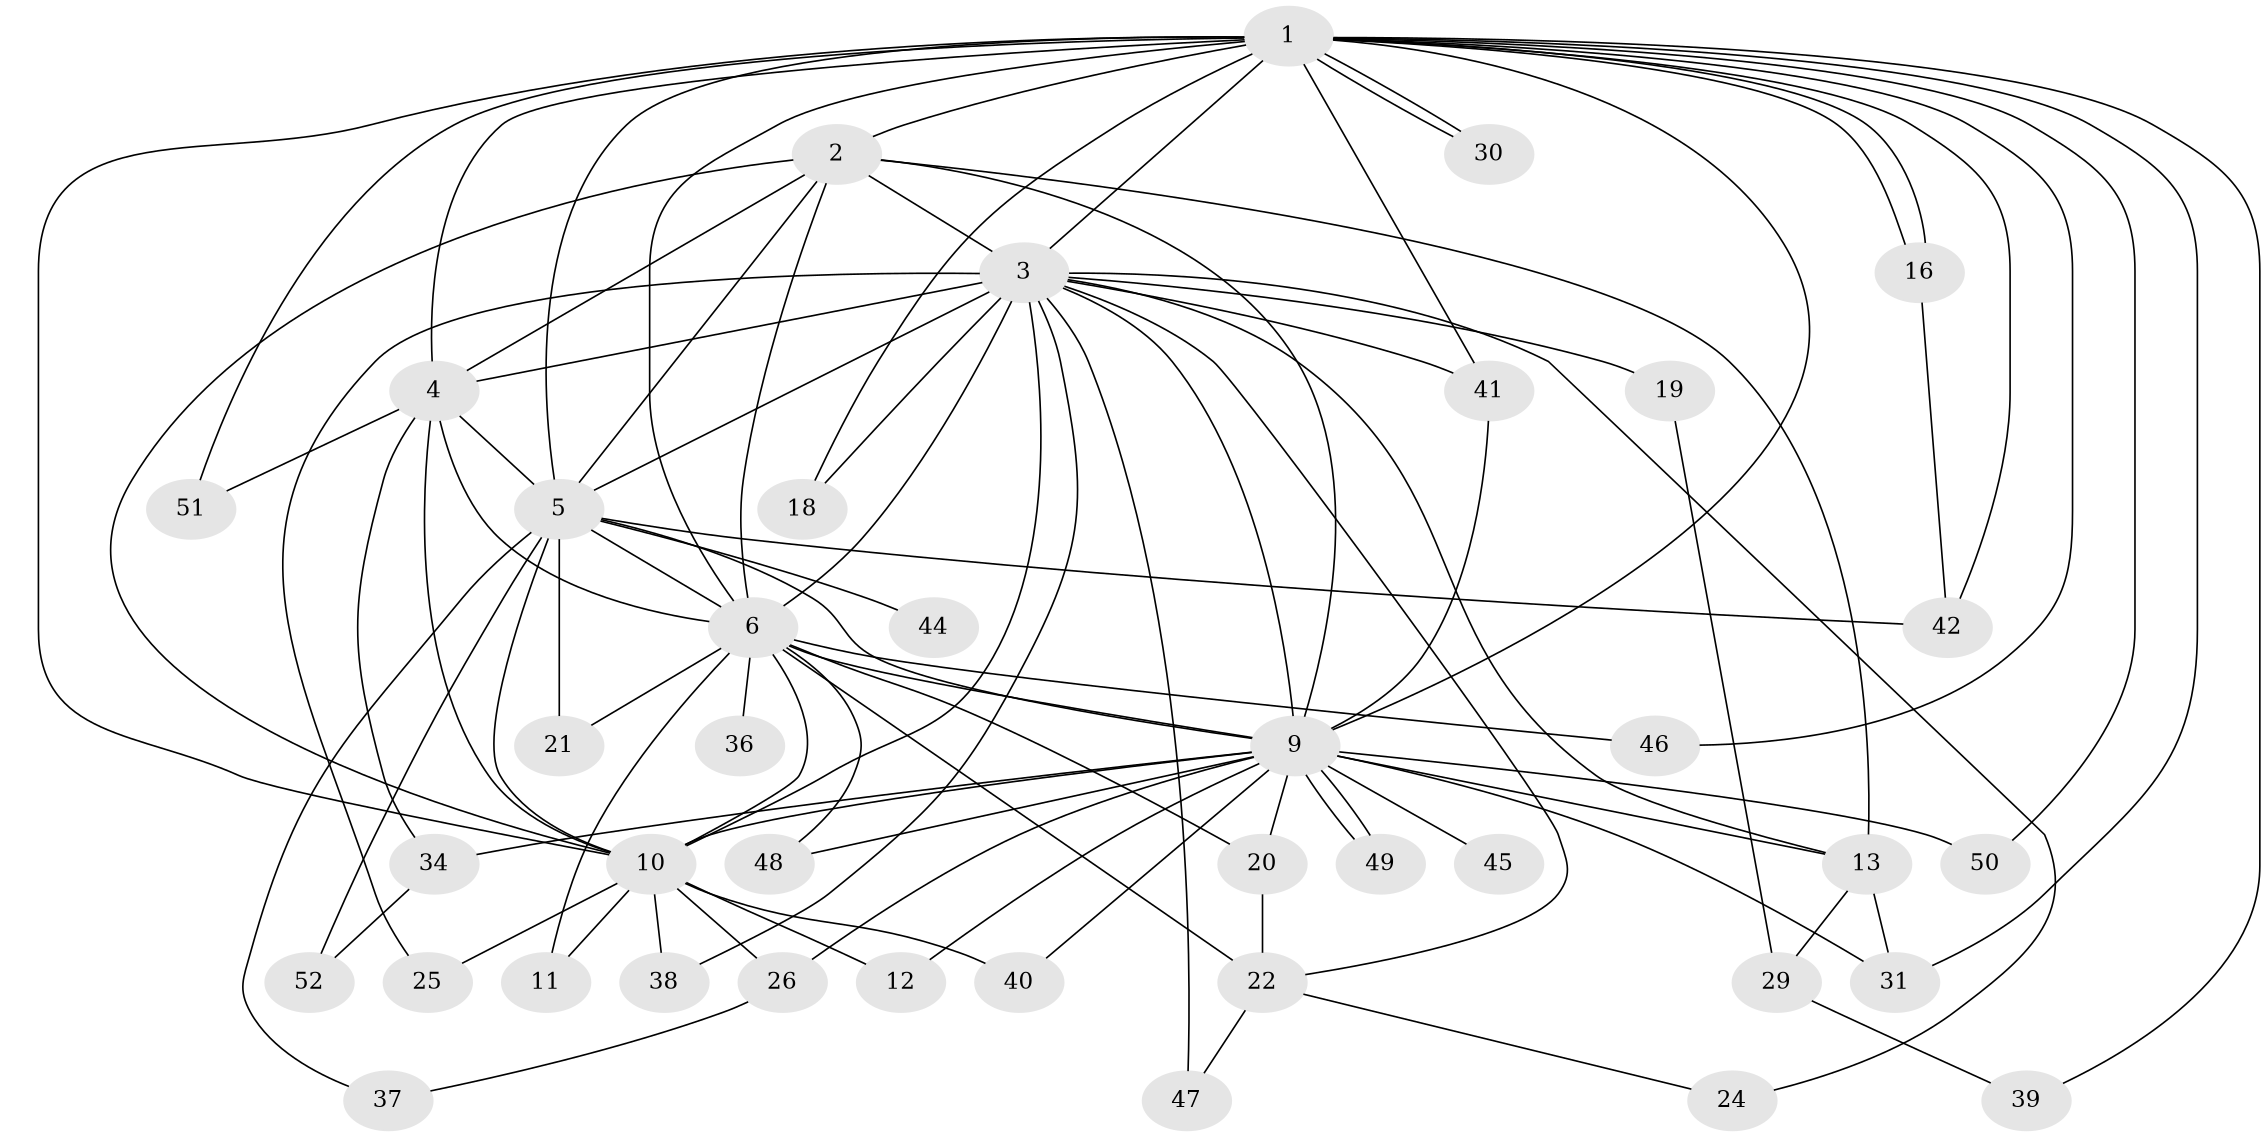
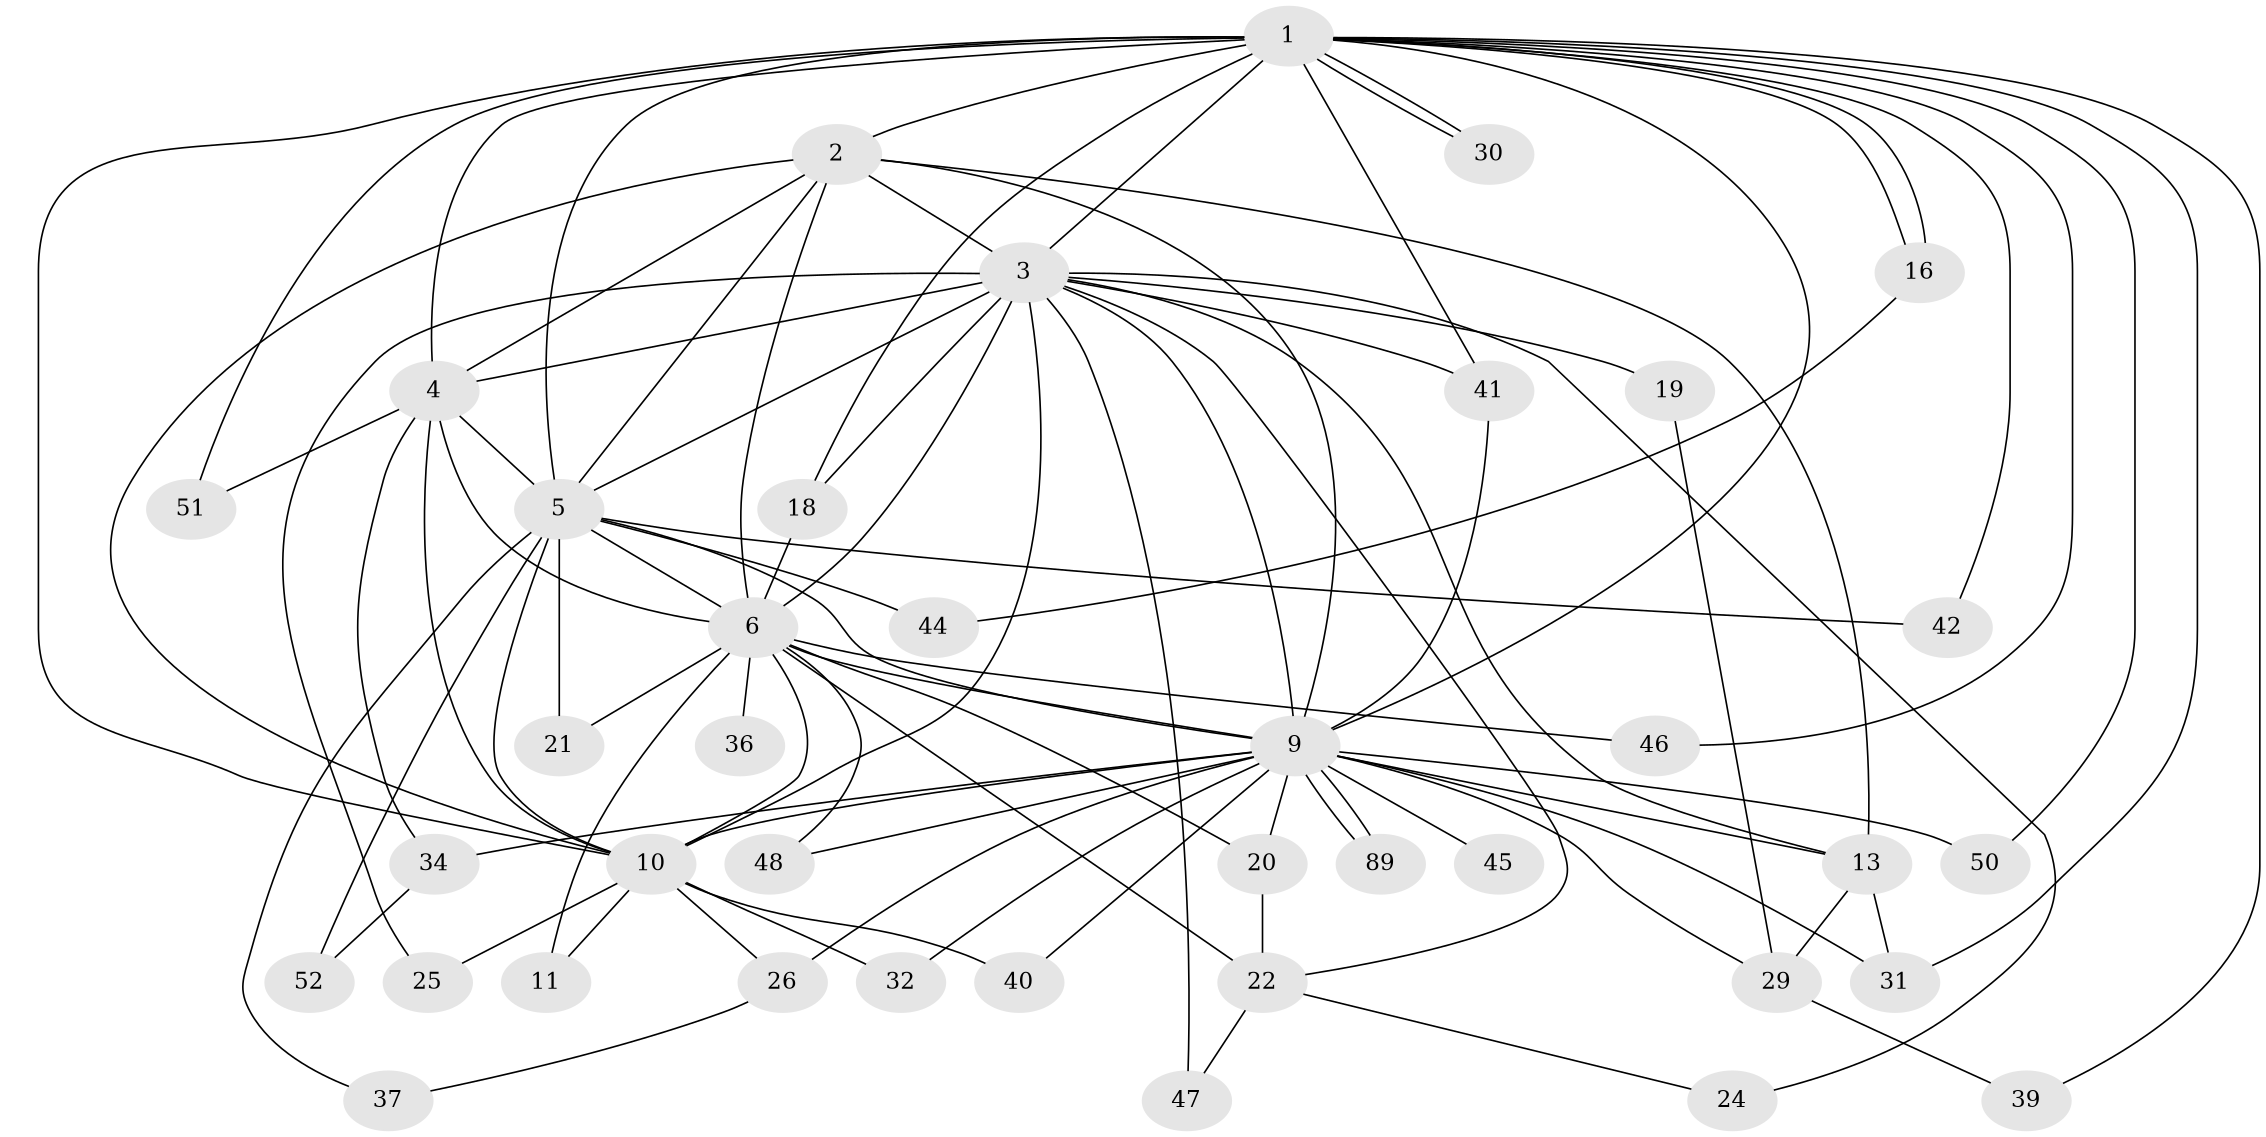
edge "1" -- "6": now "18" -- "6"
edge "16" -- "42": now "16" -- "44"
edge "9" -- "29": added
node "49": label "49" -> "89"
node "38": removed
node "12": label "12" -> "32"
